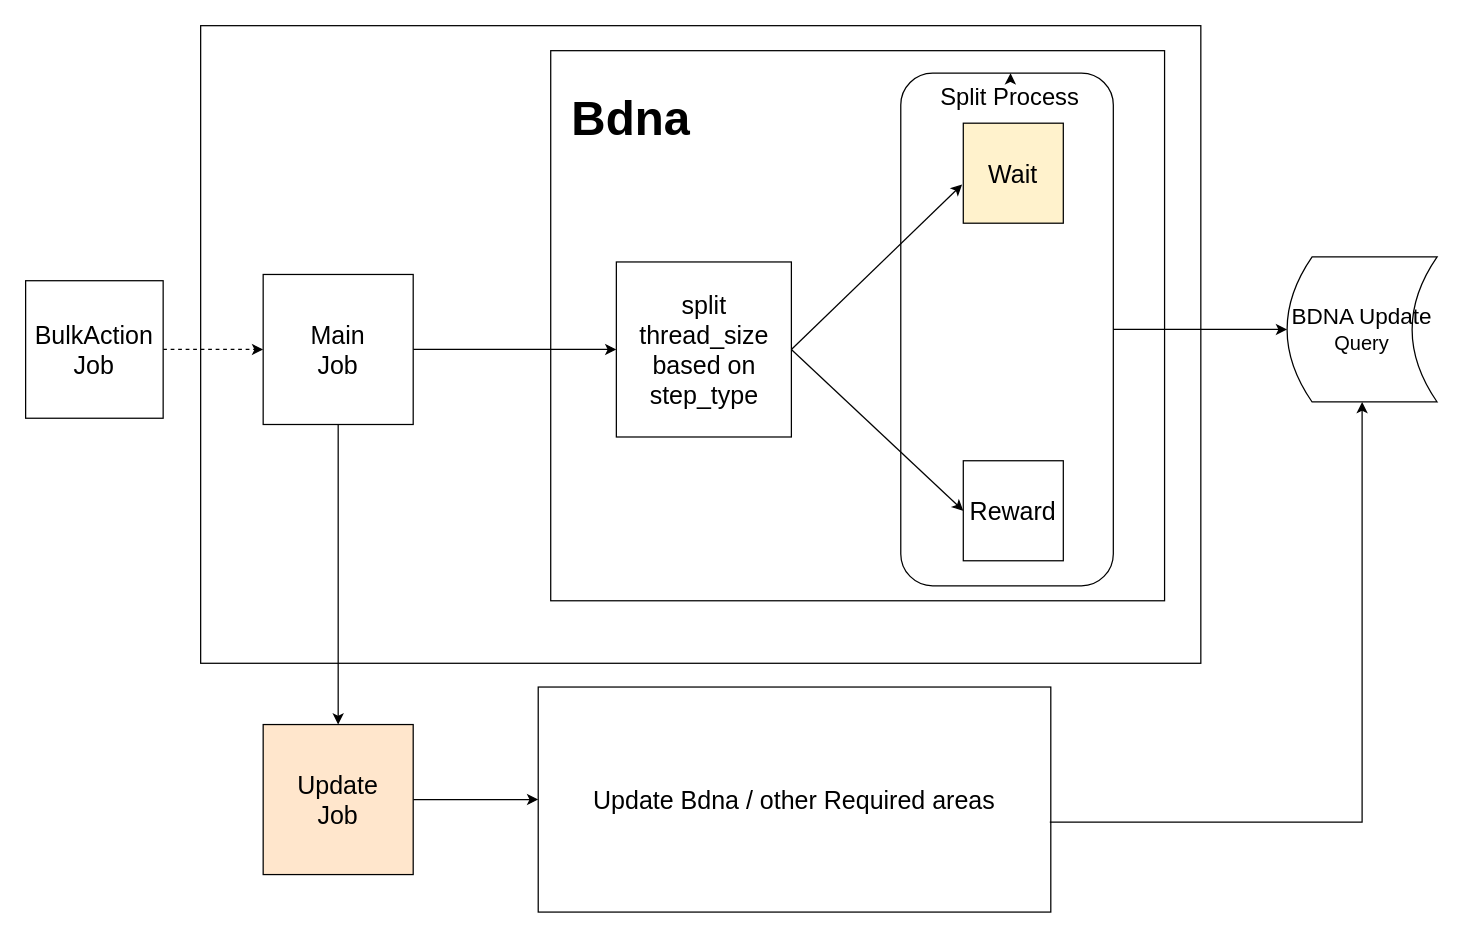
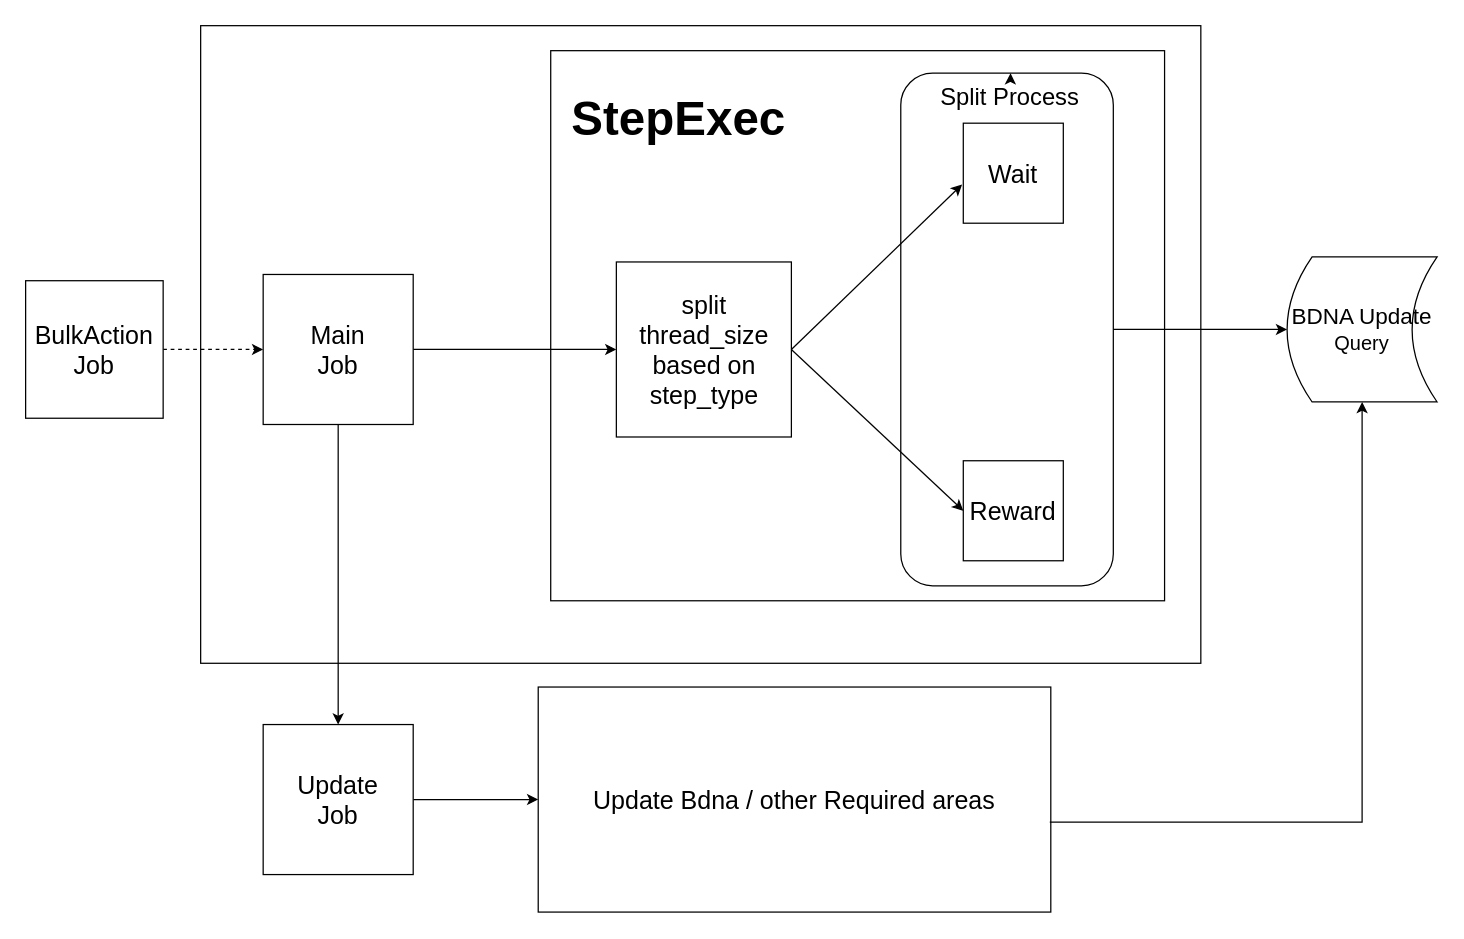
node "Bdna": label "Bdna" -> "StepExec"
node "Wait": fillcolor #fff2cc -> #ffffff
node "Update Job": fillcolor #ffe6cc -> #ffffff
